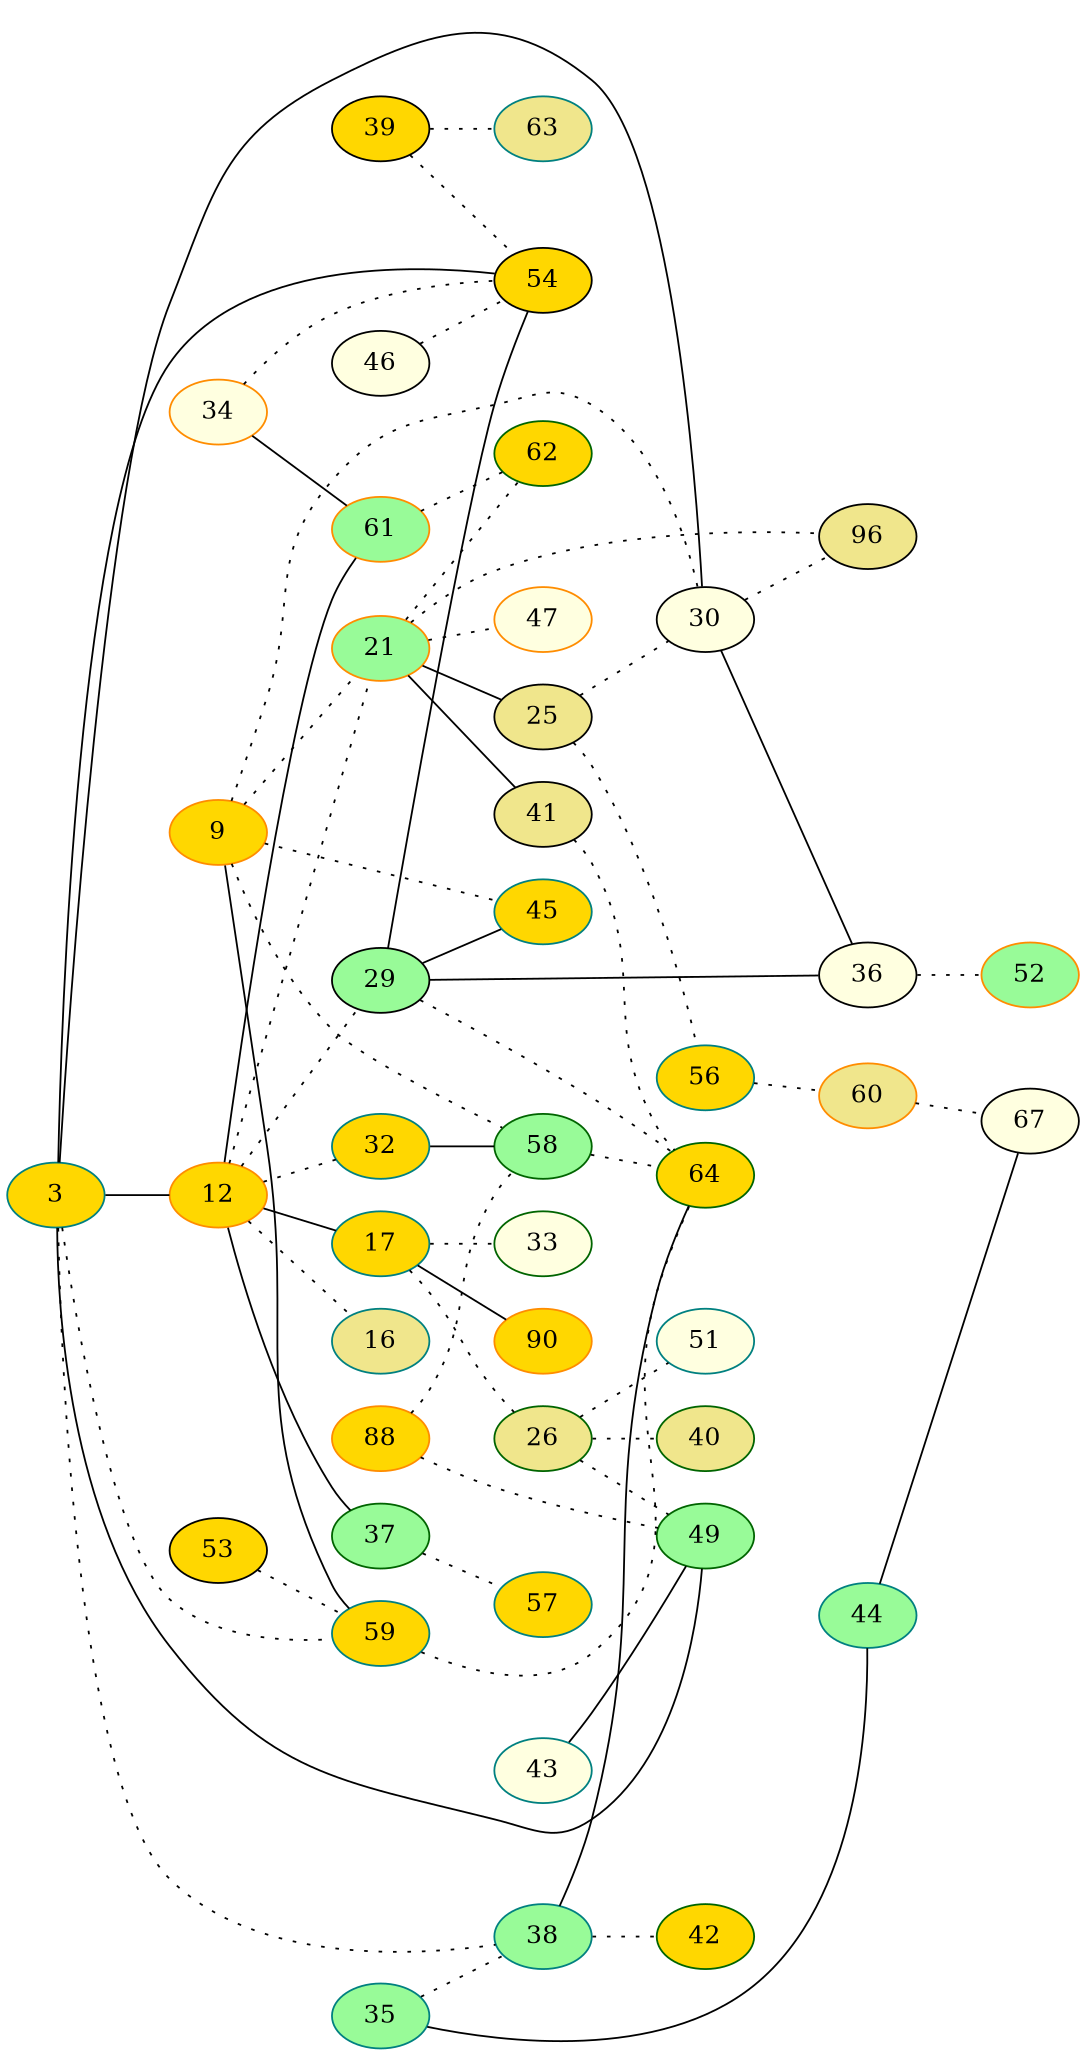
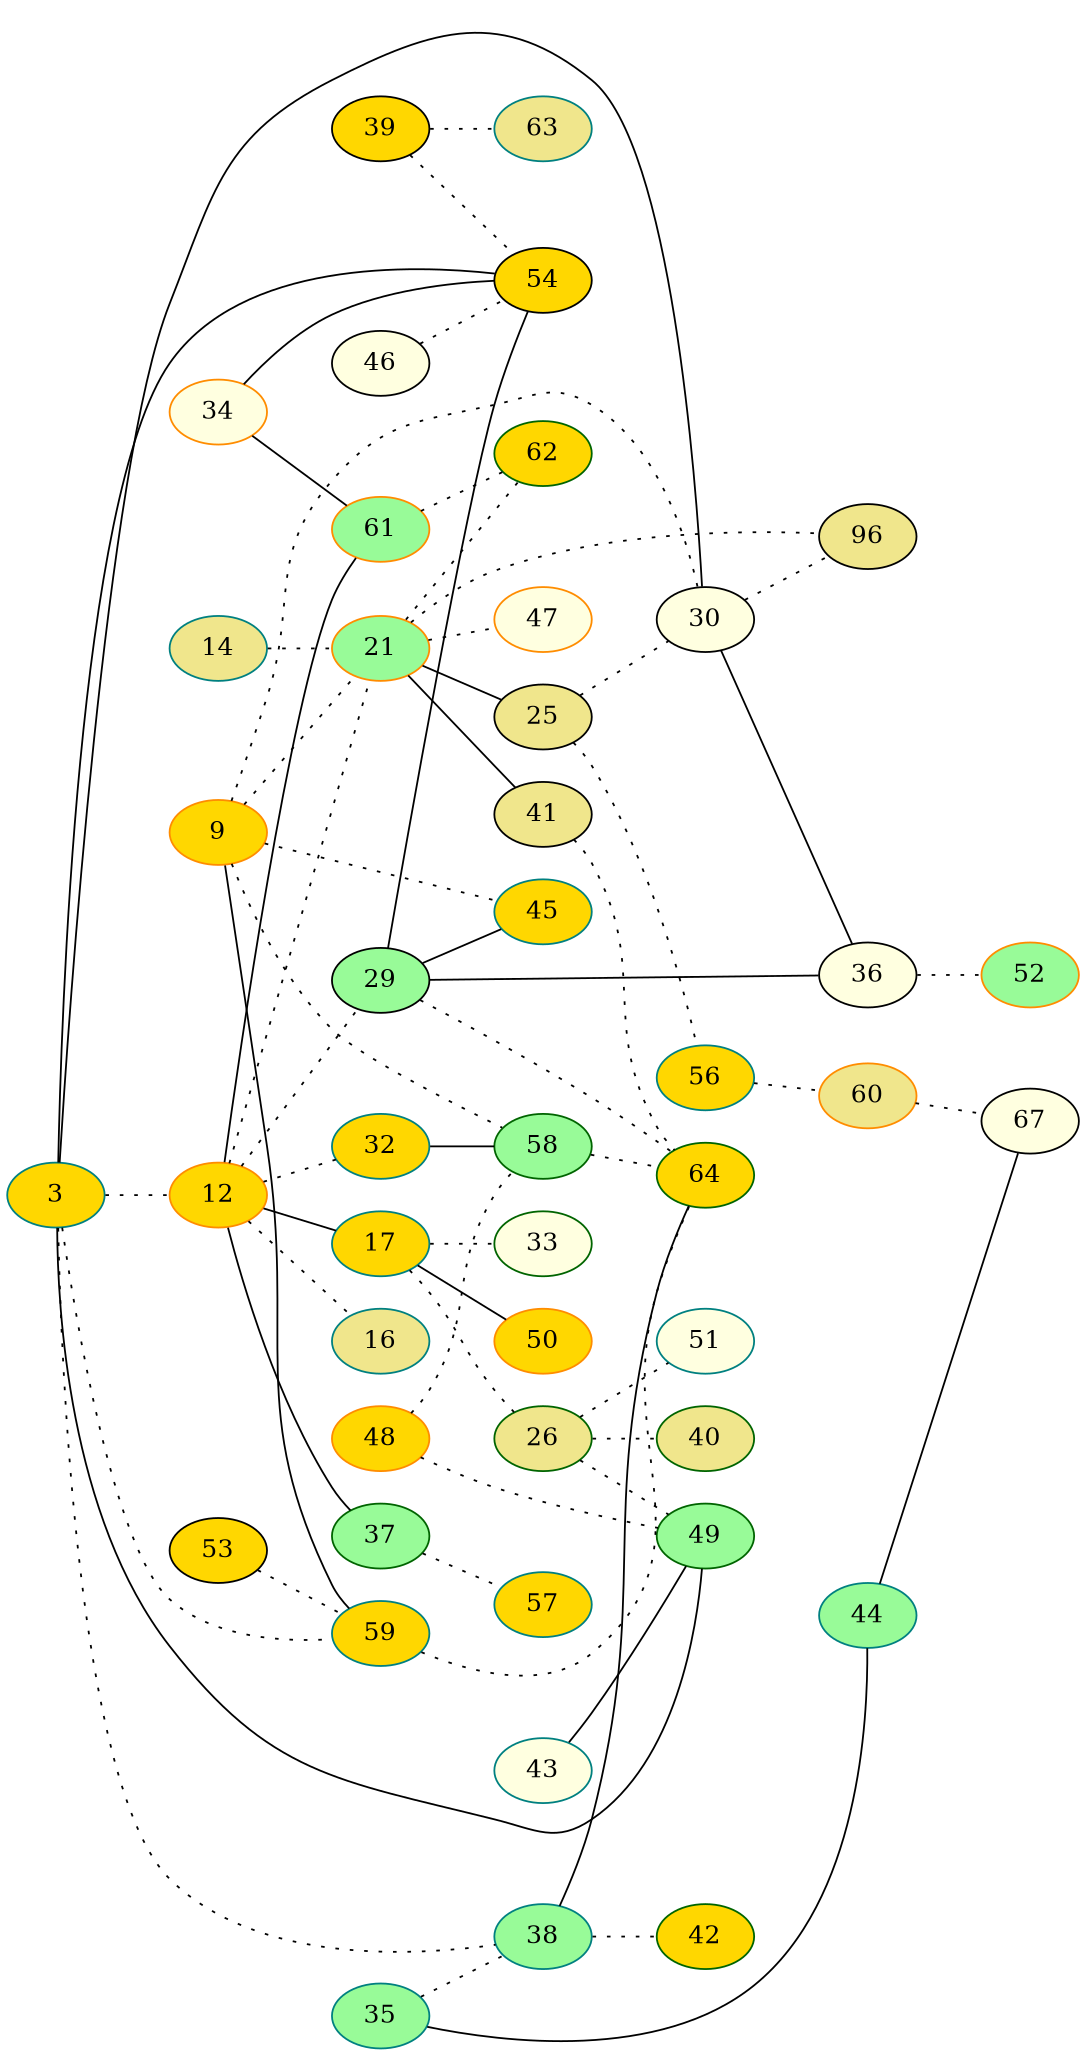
edge "54" -- "34": style dotted -> solid
node "14": added
edge "3" -- "12": style solid -> dotted
node "90": label "90" -> "50"
node "88": label "88" -> "48"
